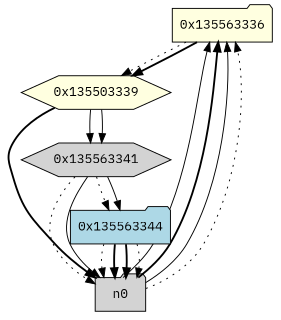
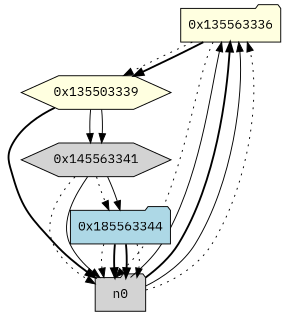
node "0x135563341": label "0x135563341" -> "0x145563341"
edge "0x135563336" -> "n0": added
node "0x135563344": label "0x135563344" -> "0x185563344"
